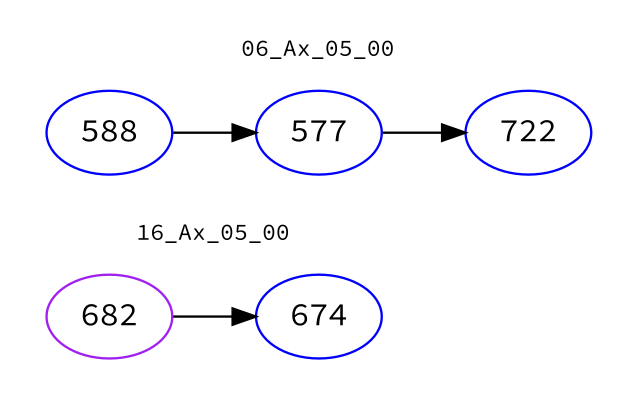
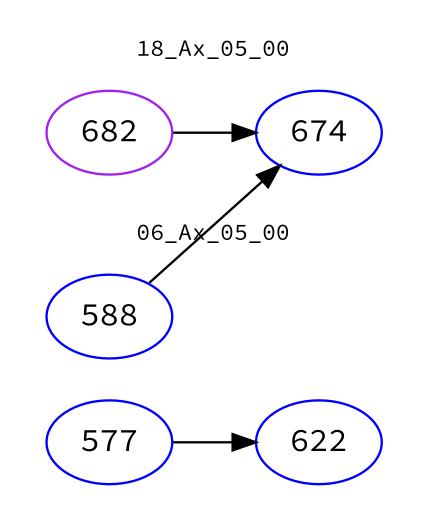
edge "588" -> "577": now "588" -> "674"
node "722": label "722" -> "622"
cluster "16_Ax_05_00": label "16_Ax_05_00" -> "18_Ax_05_00"
